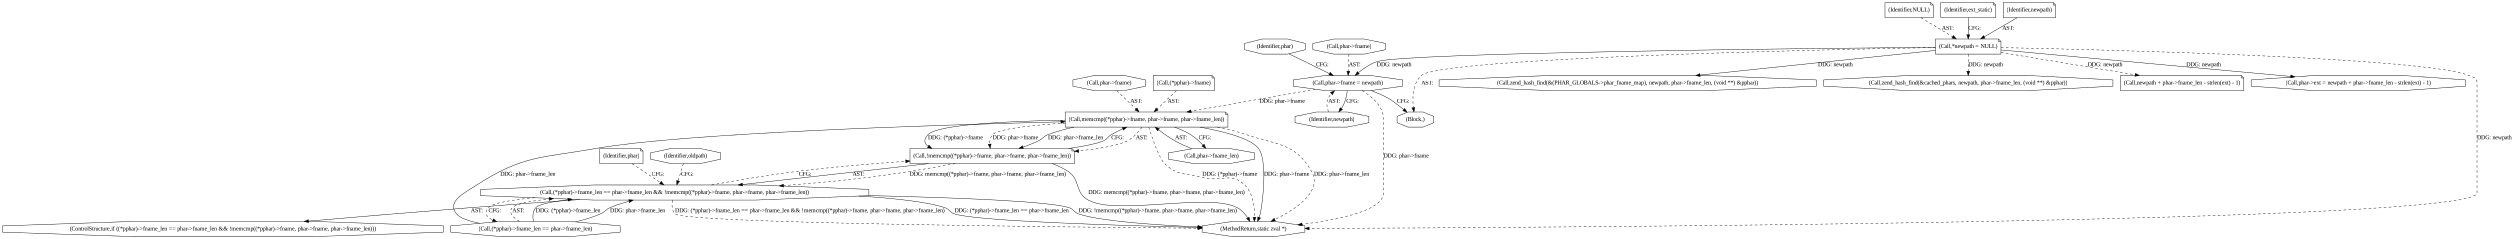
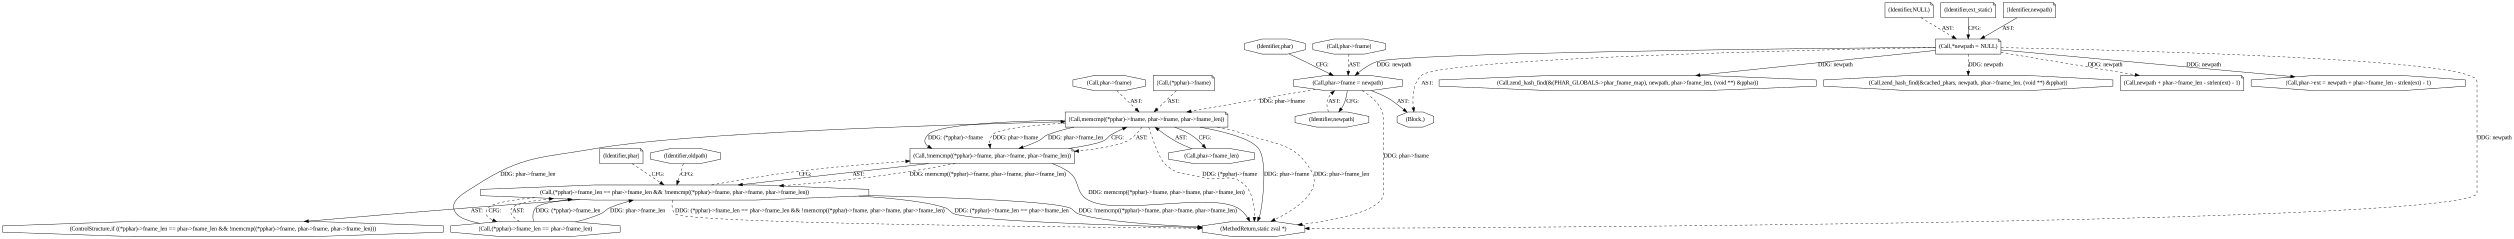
edge "(Call,phar->fname = newpath)" -> "(Block,)": label "CFG: " -> "AST: "
